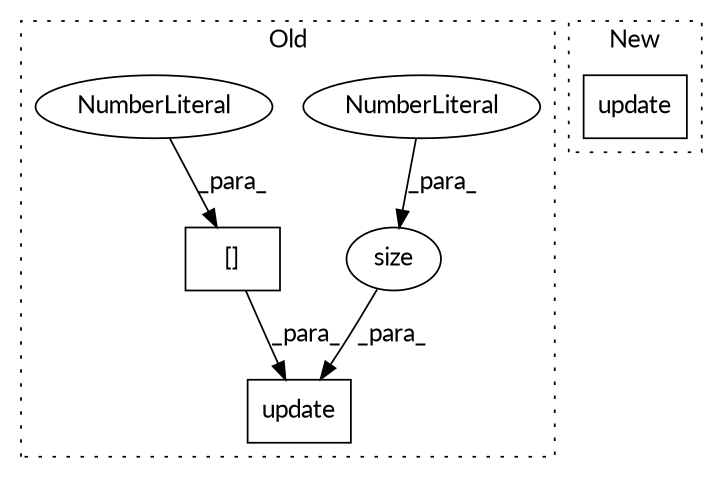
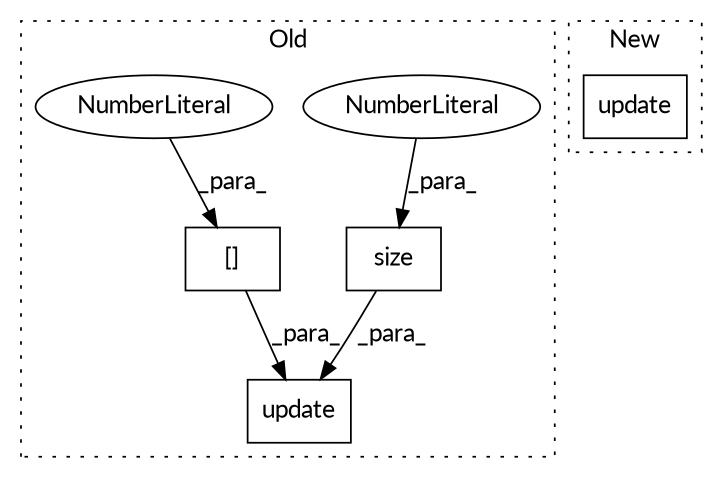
node "size": shape ellipse -> box
